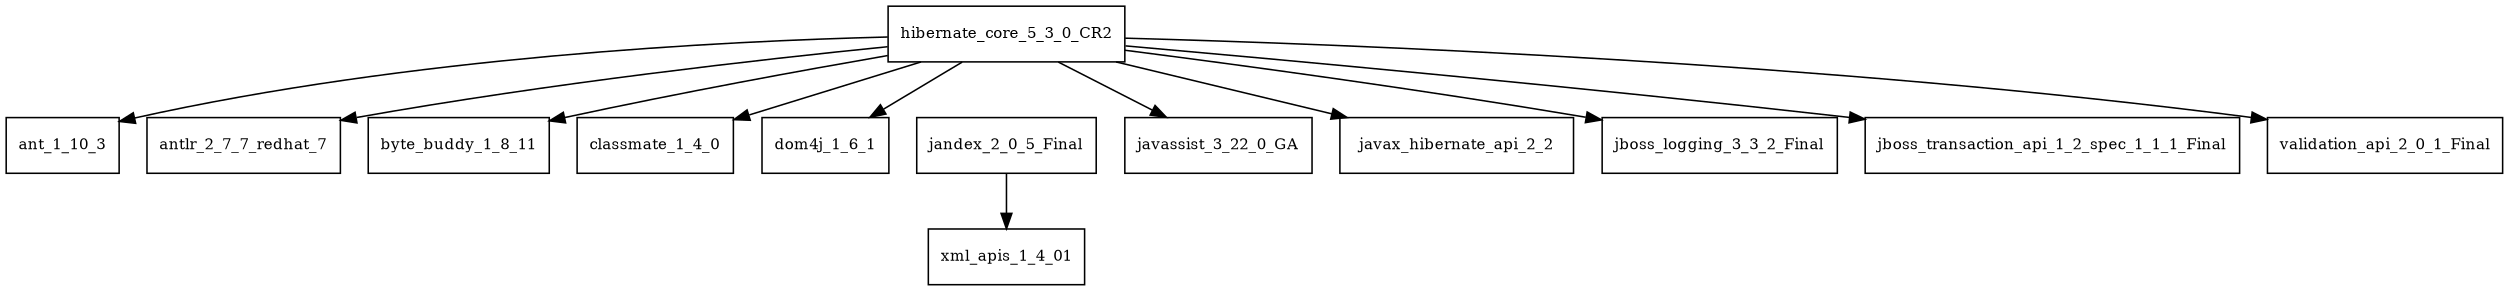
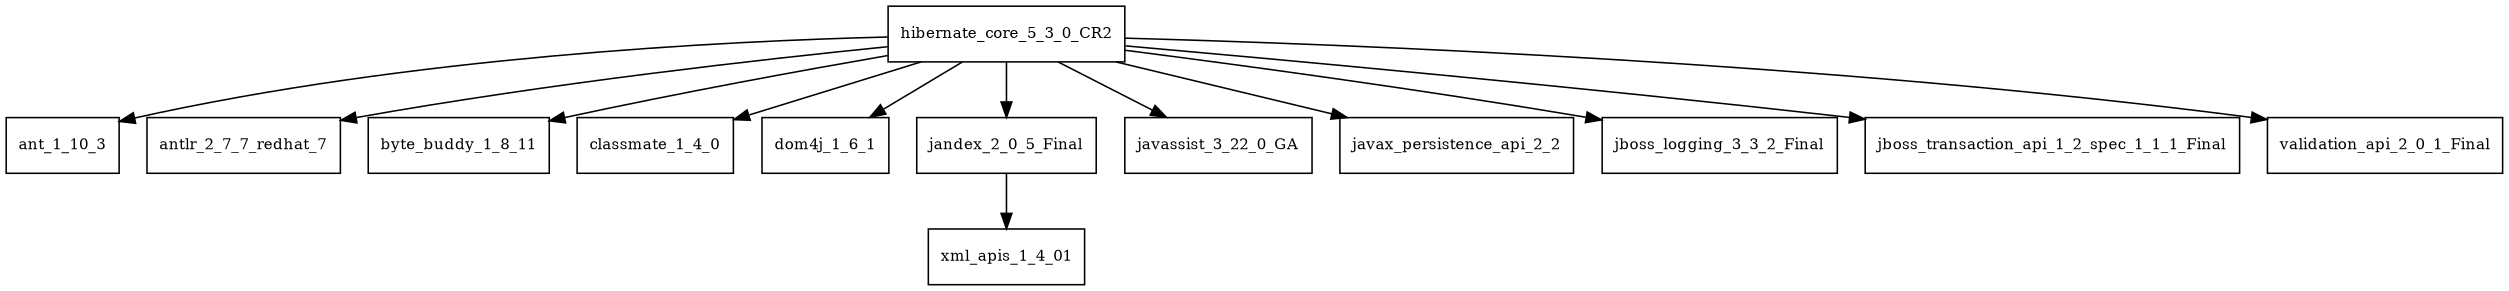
edge "hibernate_core_5_3_0_CR2" -> "jandex_2_0_5_Final": added
node "javax_hibernate_api_2_2": label "javax_hibernate_api_2_2" -> "javax_persistence_api_2_2"
